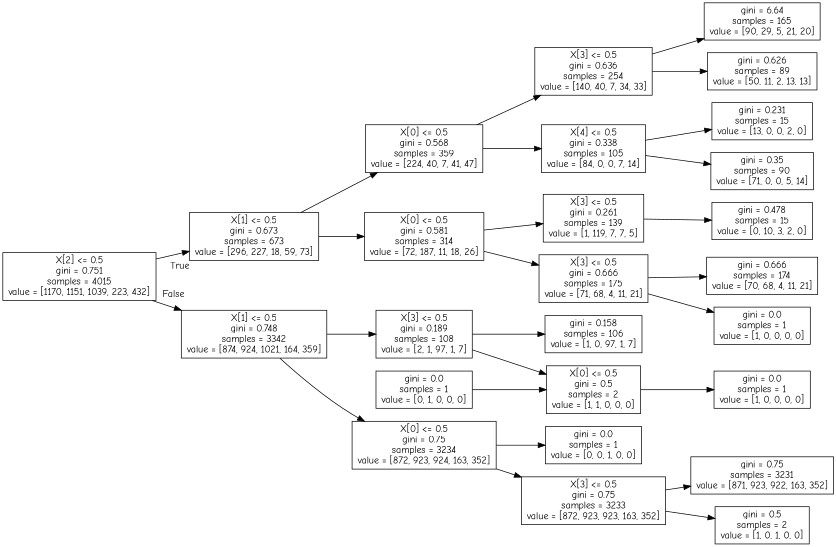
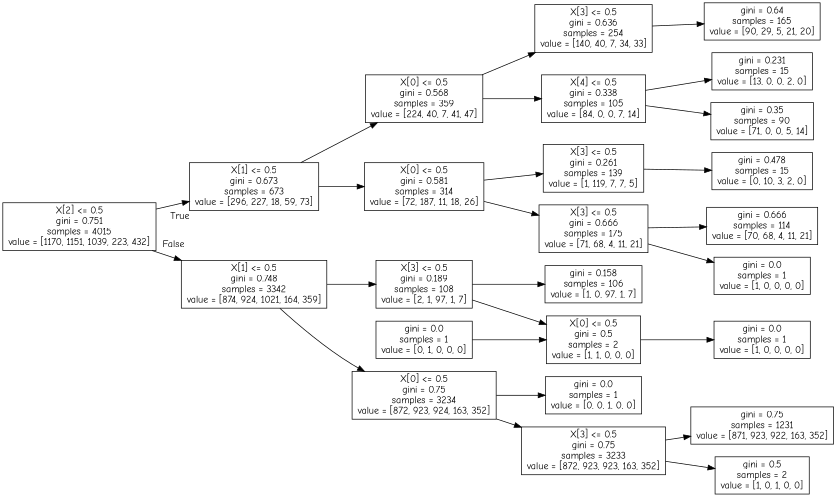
node "gini = 6.64 samples = 165 value = [90, 29, 5, 21, 20]": label "gini = 6.64 samples = 165 value = [90, 29, 5, 21, 20]" -> "gini = 0.64 samples = 165 value = [90, 29, 5, 21, 20]"
node "gini = 0.626 samples = 89 value = [50, 11, 2, 13, 13]": removed
node "gini = 0.666 samples = 174 value = [70, 68, 4, 11, 21]": label "gini = 0.666 samples = 174 value = [70, 68, 4, 11, 21]" -> "gini = 0.666 samples = 114 value = [70, 68, 4, 11, 21]"
node "gini = 0.75 samples = 3231 value = [871, 923, 922, 163, 352]": label "gini = 0.75 samples = 3231 value = [871, 923, 922, 163, 352]" -> "gini = 0.75 samples = 1231 value = [871, 923, 922, 163, 352]"
